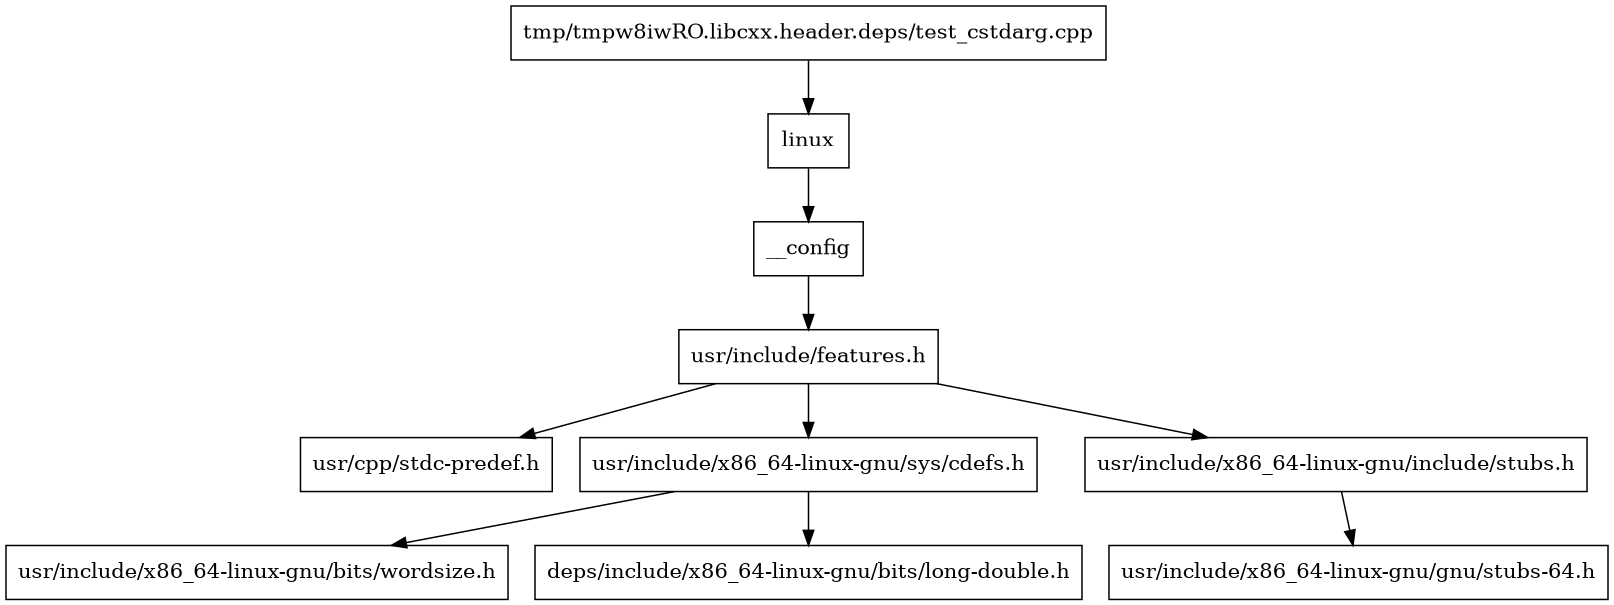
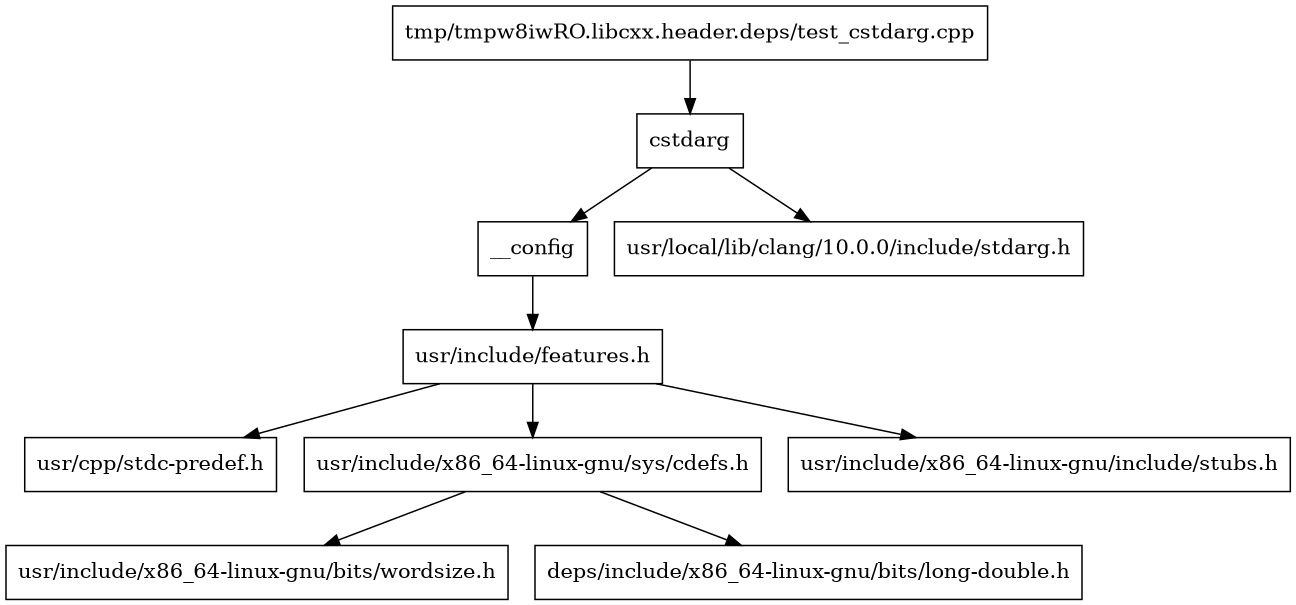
node "linux": label "linux" -> "cstdarg"
node "usr/local/lib/clang/10.0.0/include/stdarg.h": added
node "usr/include/x86_64-linux-gnu/gnu/stubs-64.h": removed
